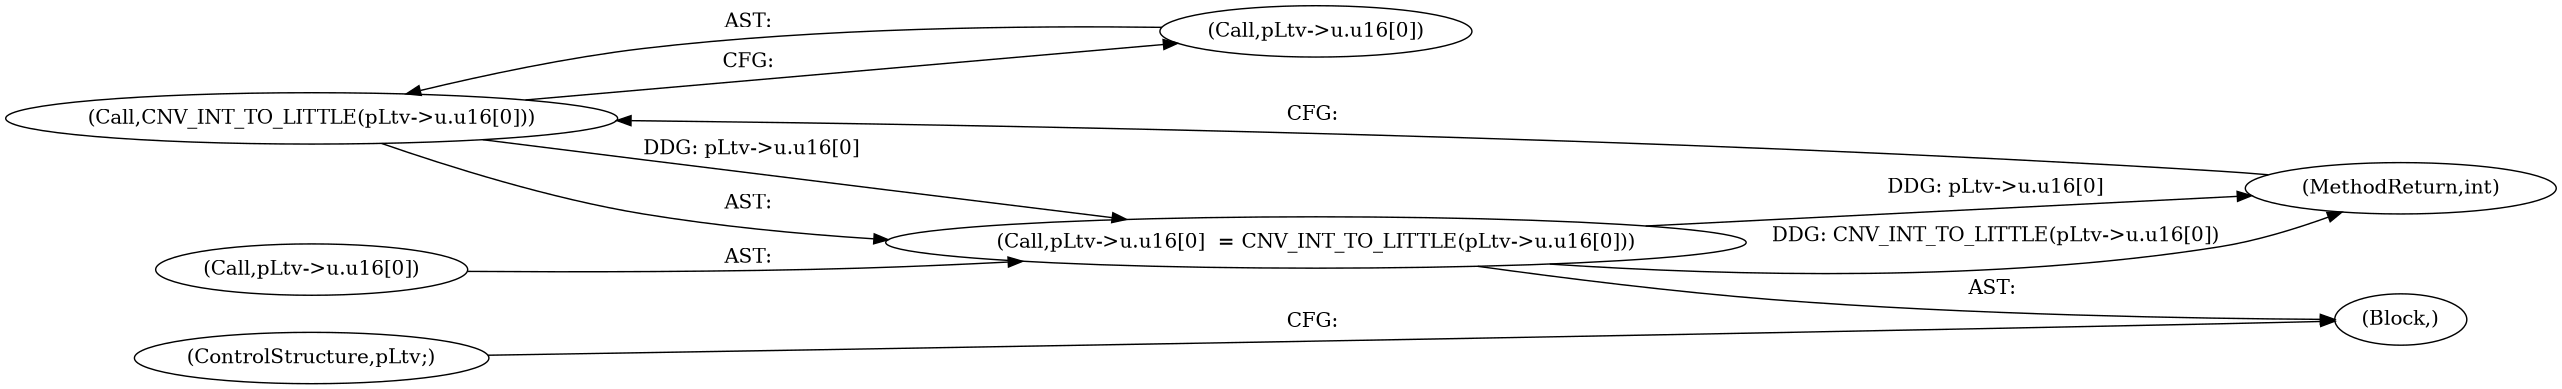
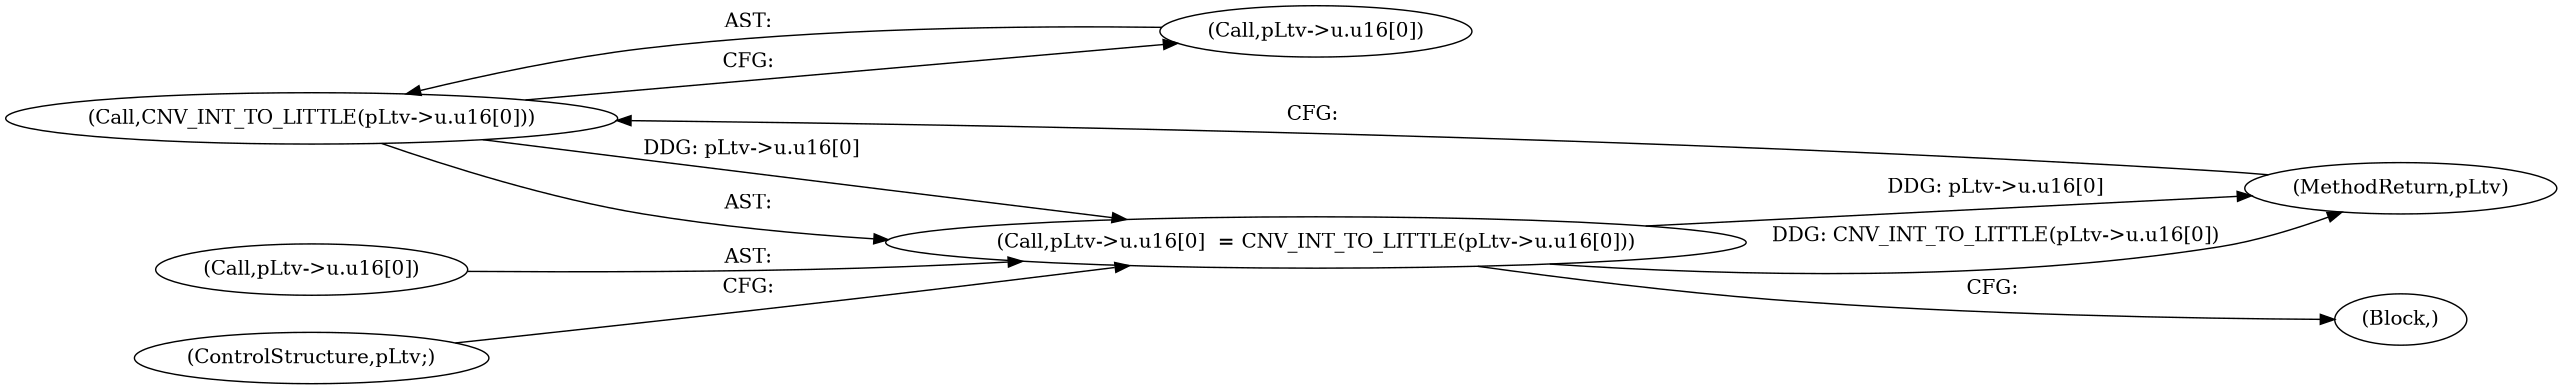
node "(MethodReturn,int)": label "(MethodReturn,int)" -> "(MethodReturn,pLtv)"
edge "(Call,pLtv->u.u16[0]  = CNV_INT_TO_LITTLE(pLtv->u.u16[0]))" -> "(Block,)": label "AST: " -> "CFG: "
edge "(ControlStructure,pLtv;)" -> "(Block,)": now "(ControlStructure,pLtv;)" -> "(Call,pLtv->u.u16[0]  = CNV_INT_TO_LITTLE(pLtv->u.u16[0]))"
